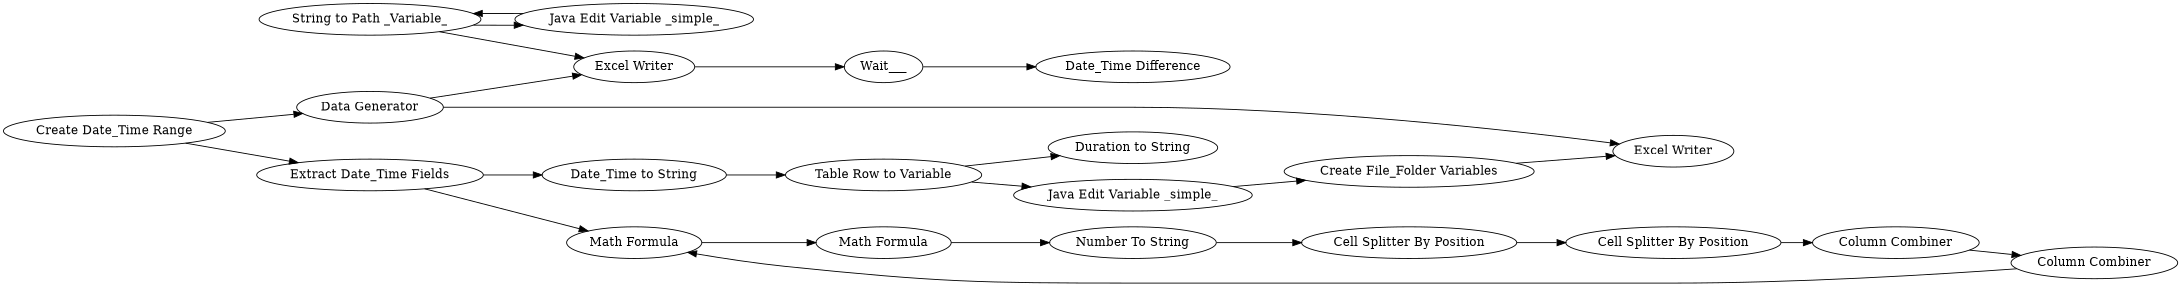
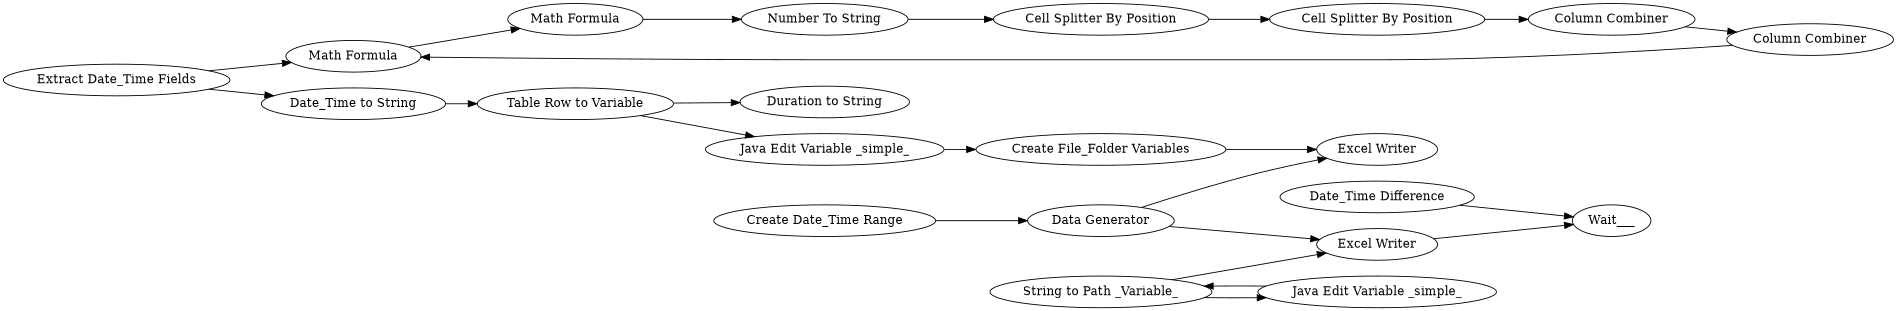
edge "Wait___" -> "Date_Time Difference": reversed
edge "Create Date_Time Range" -> "Extract Date_Time Fields": removed
